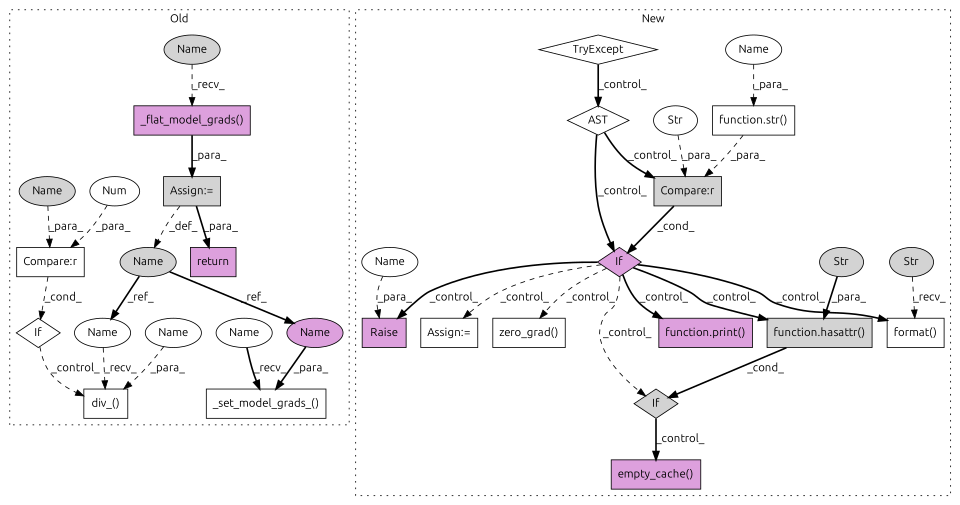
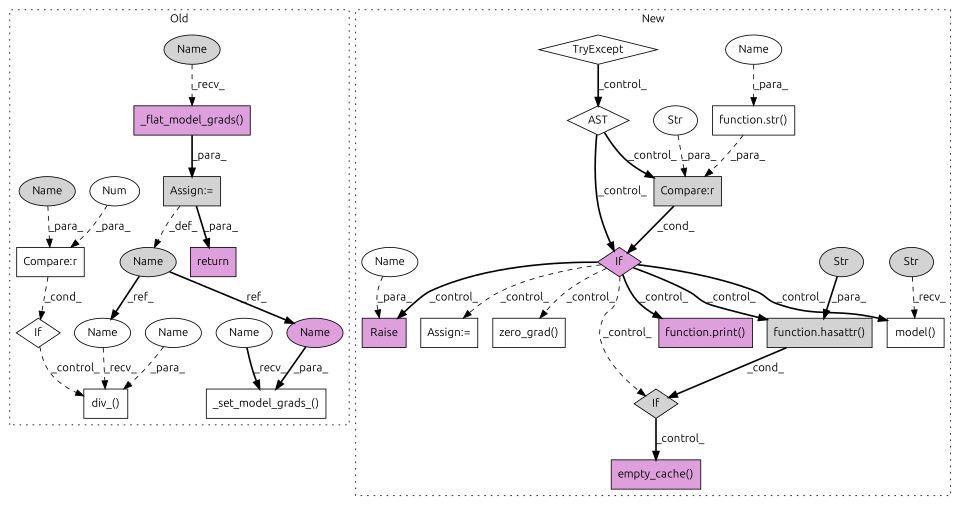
node "format()": label "format()" -> "model()"
